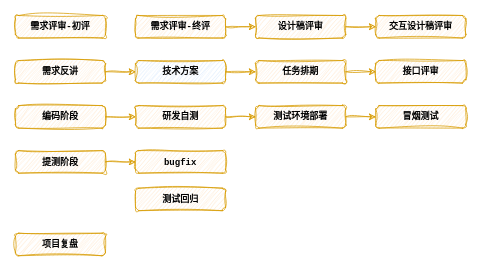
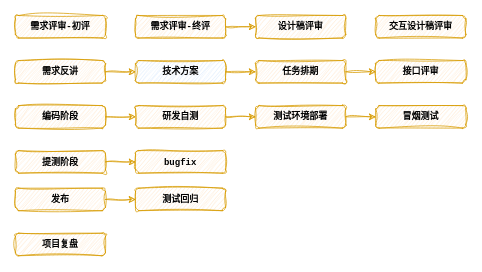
edge "设计稿评审" -> "交互设计稿评审": removed
node "发布": added
edge "发布" -> "测试回归": added
